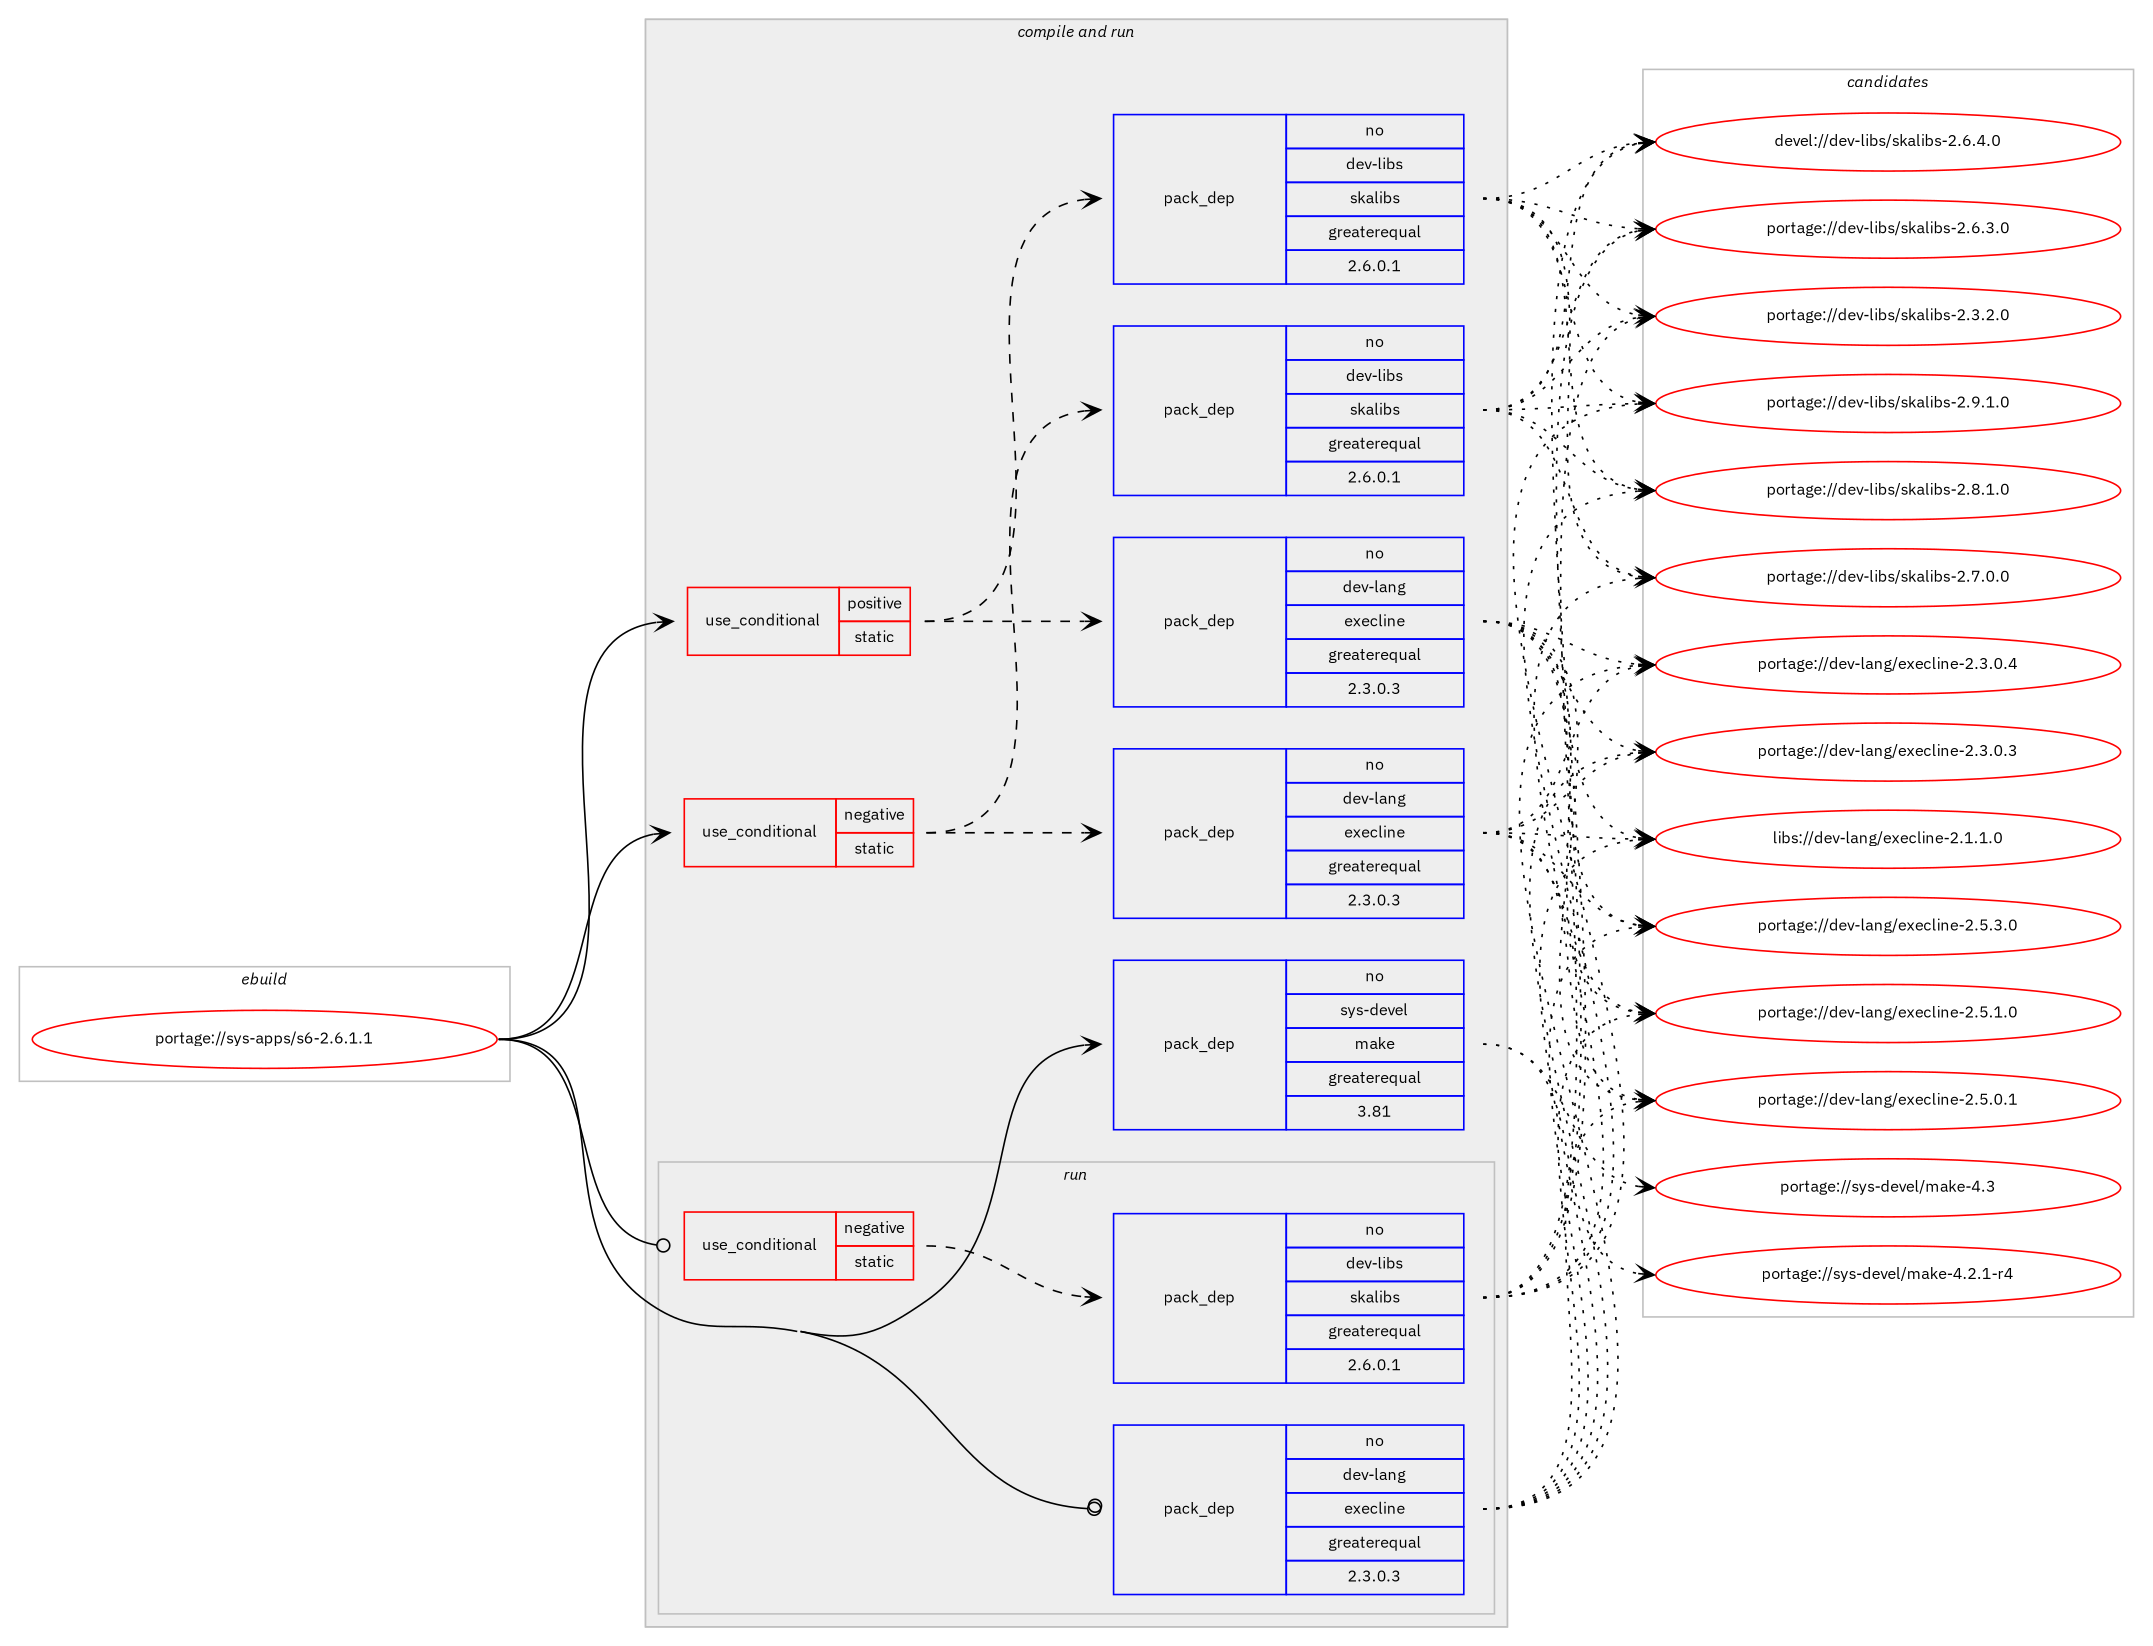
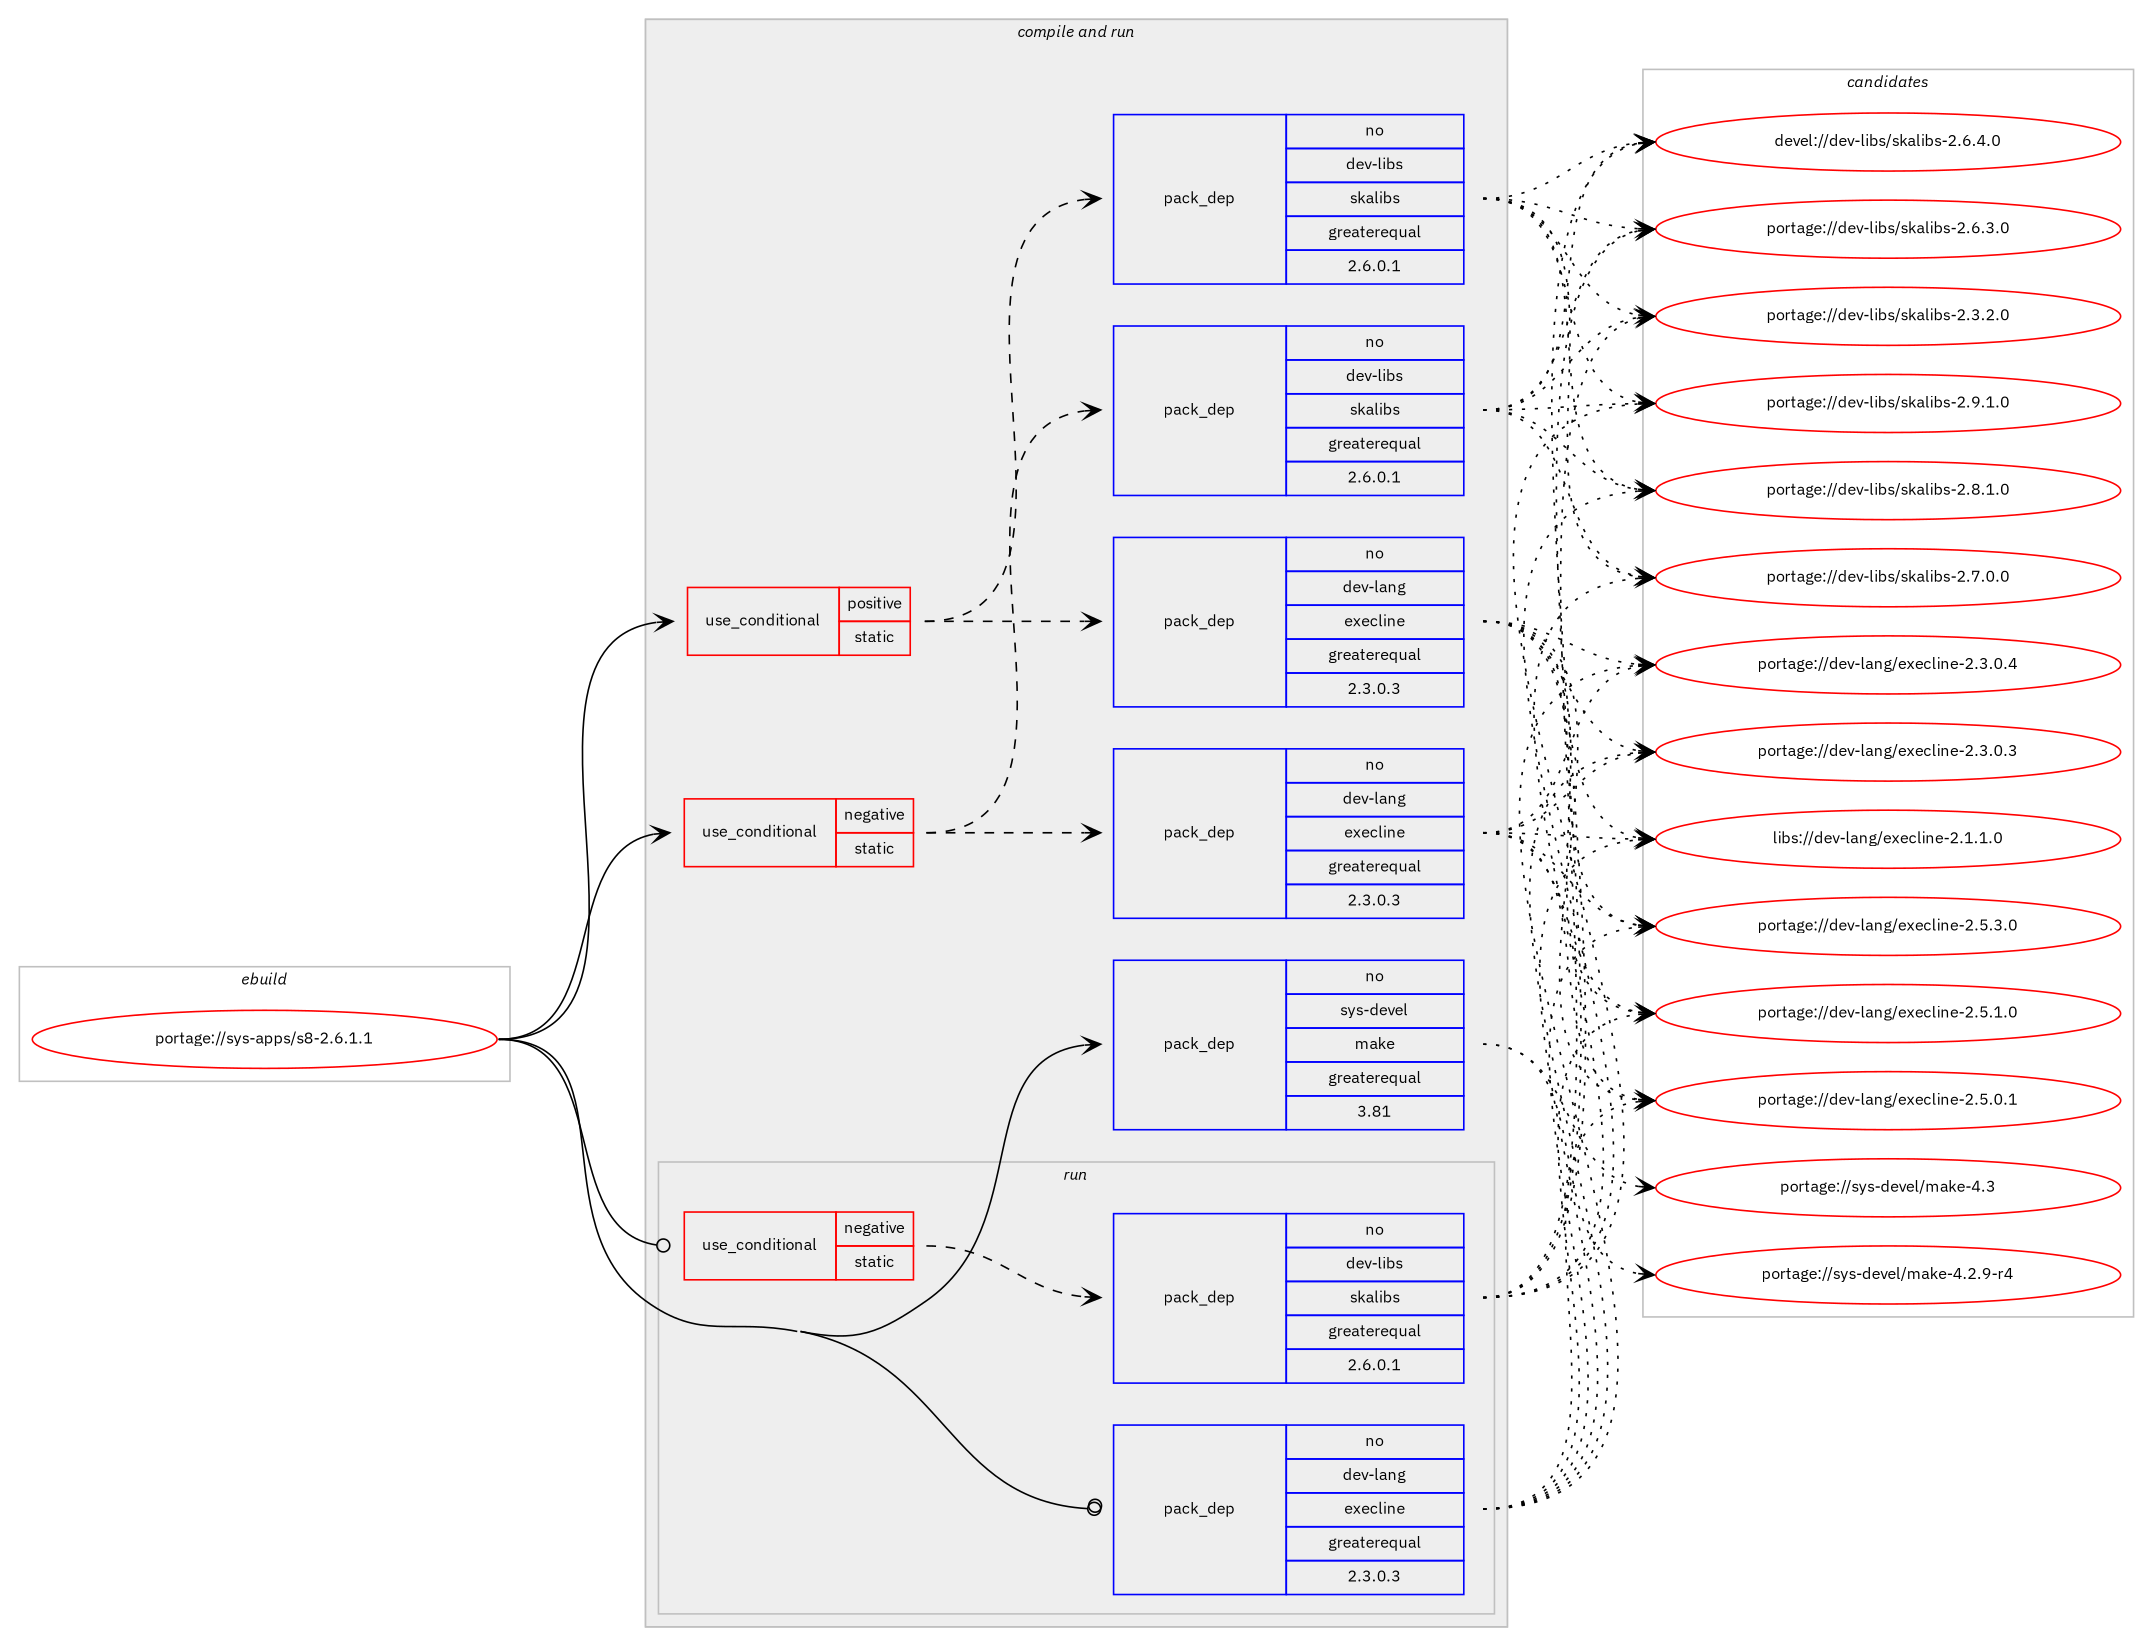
node "portage://sys-apps/s6-2.6.1.1": label "portage://sys-apps/s6-2.6.1.1" -> "portage://sys-apps/s8-2.6.1.1"
node "portage://sys-devel/make-4.2.1-r4": label "portage://sys-devel/make-4.2.1-r4" -> "portage://sys-devel/make-4.2.9-r4"
